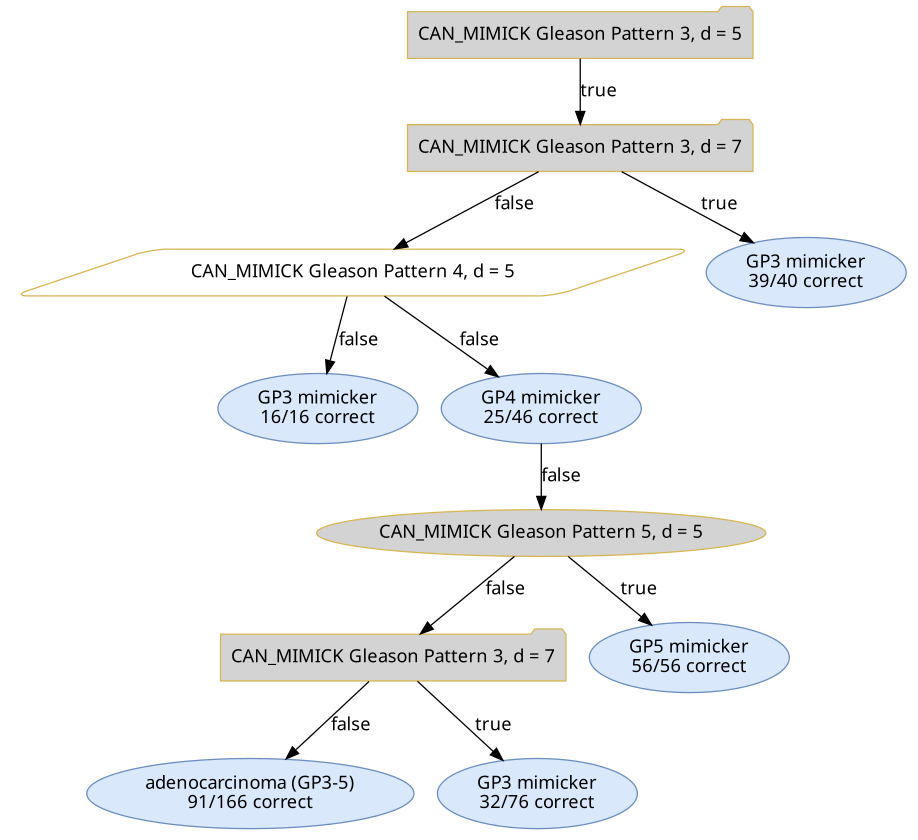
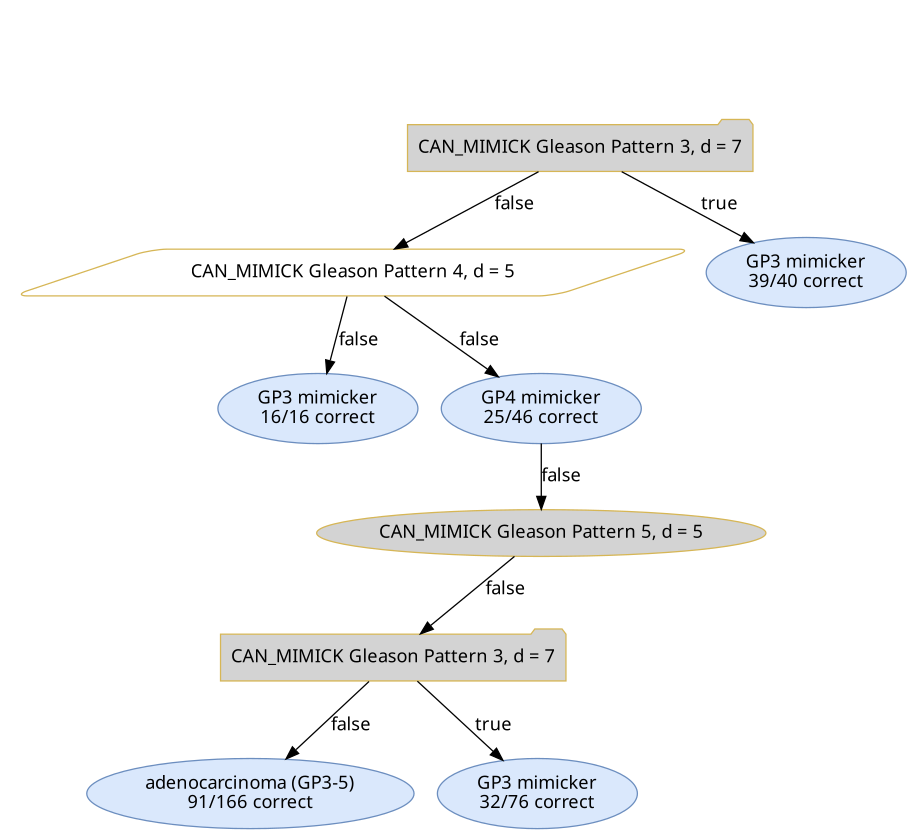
node "CAN_MIMICK Gleason Pattern 3, d = 5": removed
node "GP5 mimicker": removed
